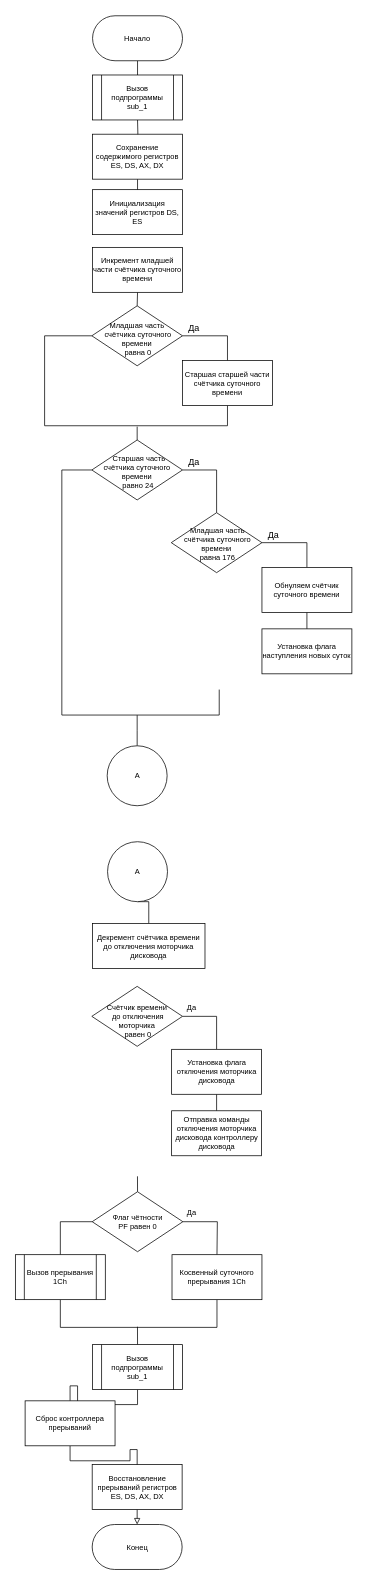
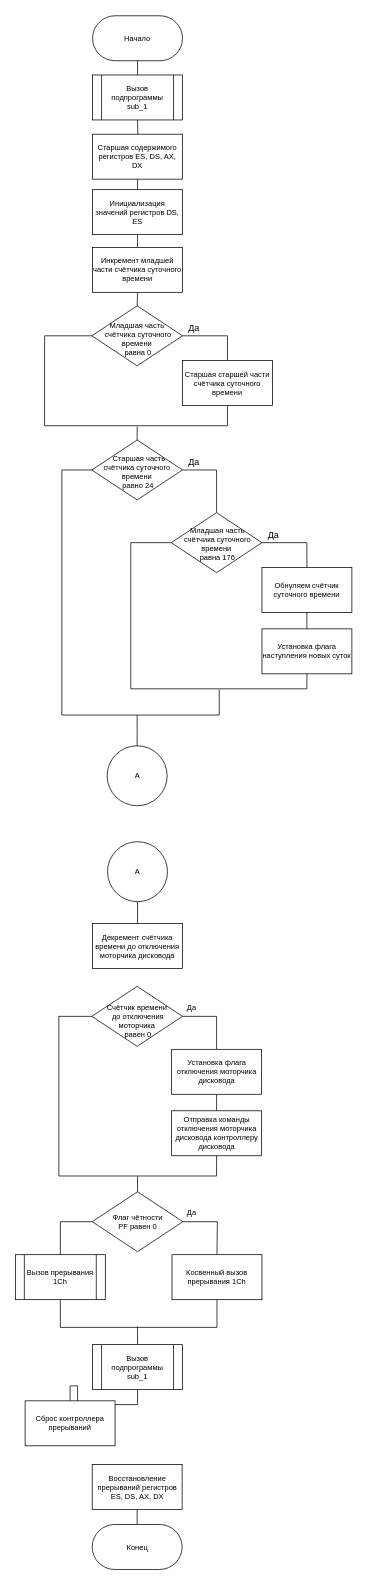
node "Сохранение содержимого регистров ES, DS, AX, DX": label "Сохранение содержимого регистров ES, DS, AX, DX" -> "Старшая содержимого регистров ES, DS, AX, DX"
edge "Инициализация значений регистров DS, ES" -- "Инкремент младшей части счётчика суточного времени": added
edge "Младшая часть счётчика суточного времени равна 176" -- "Установка флага наступления новых суток": added
node "Декремент счётчика времени до отключения моторчика дисковода": size 113x45 -> 90x45
edge "Счётчик времени до отключения моторчика равен 0" -- "Отправка команды отключения моторчика дисковода контроллеру дисковода": added
node "Косвенный суточного прерывания 1Ch": label "Косвенный суточного прерывания 1Ch" -> "Косвенный вызов прерывания 1Ch"
edge "Сброс контроллера прерываний" -- "Восстановление прерываний регистров ES, DS, AX, DX": removed
edge "Восстановление прерываний регистров ES, DS, AX, DX" -> "Конец": arrowhead block -> none
